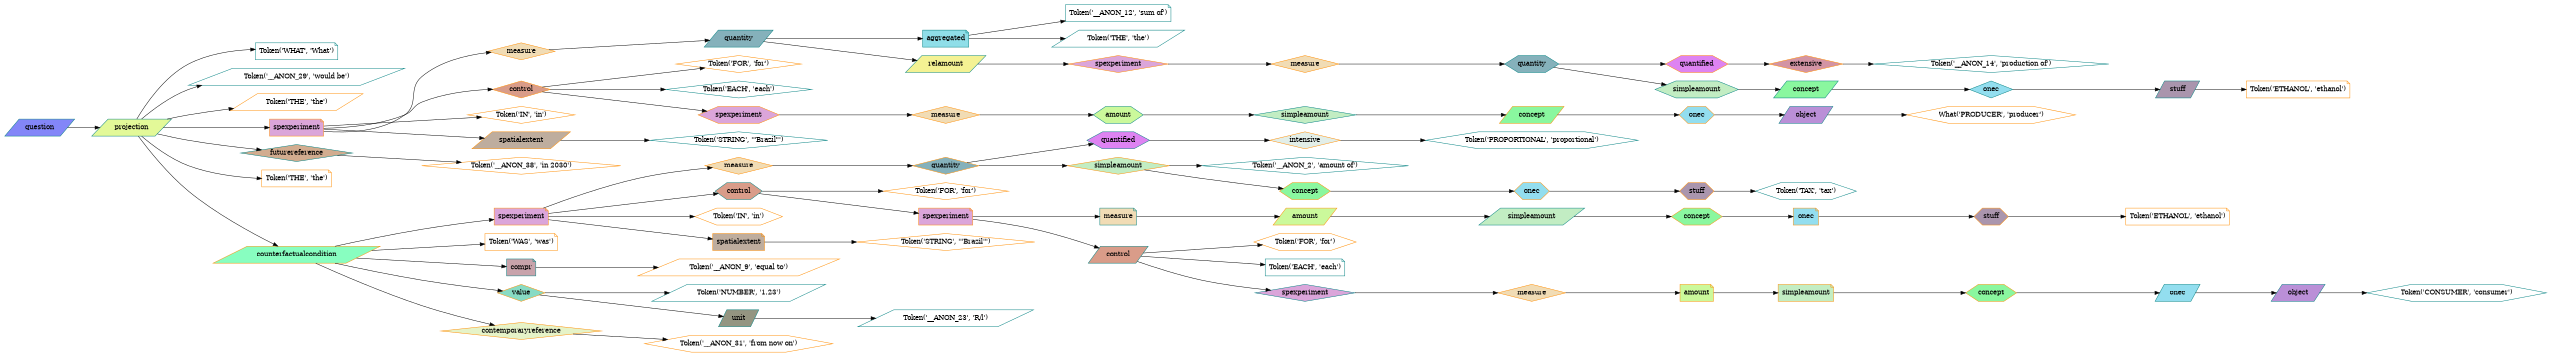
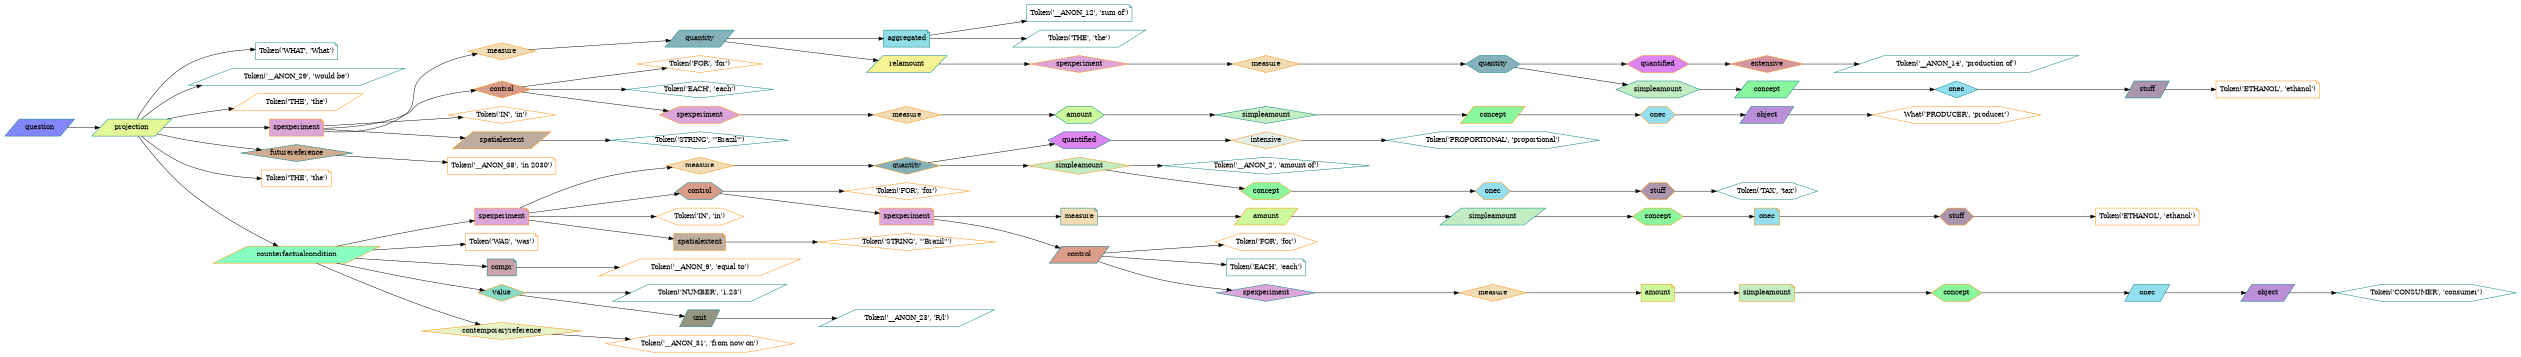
node "Token('__ANON_14', 'production of')": shape diamond -> parallelogram
node "Token('__ANON_38', 'in 2030')": shape diamond -> note
